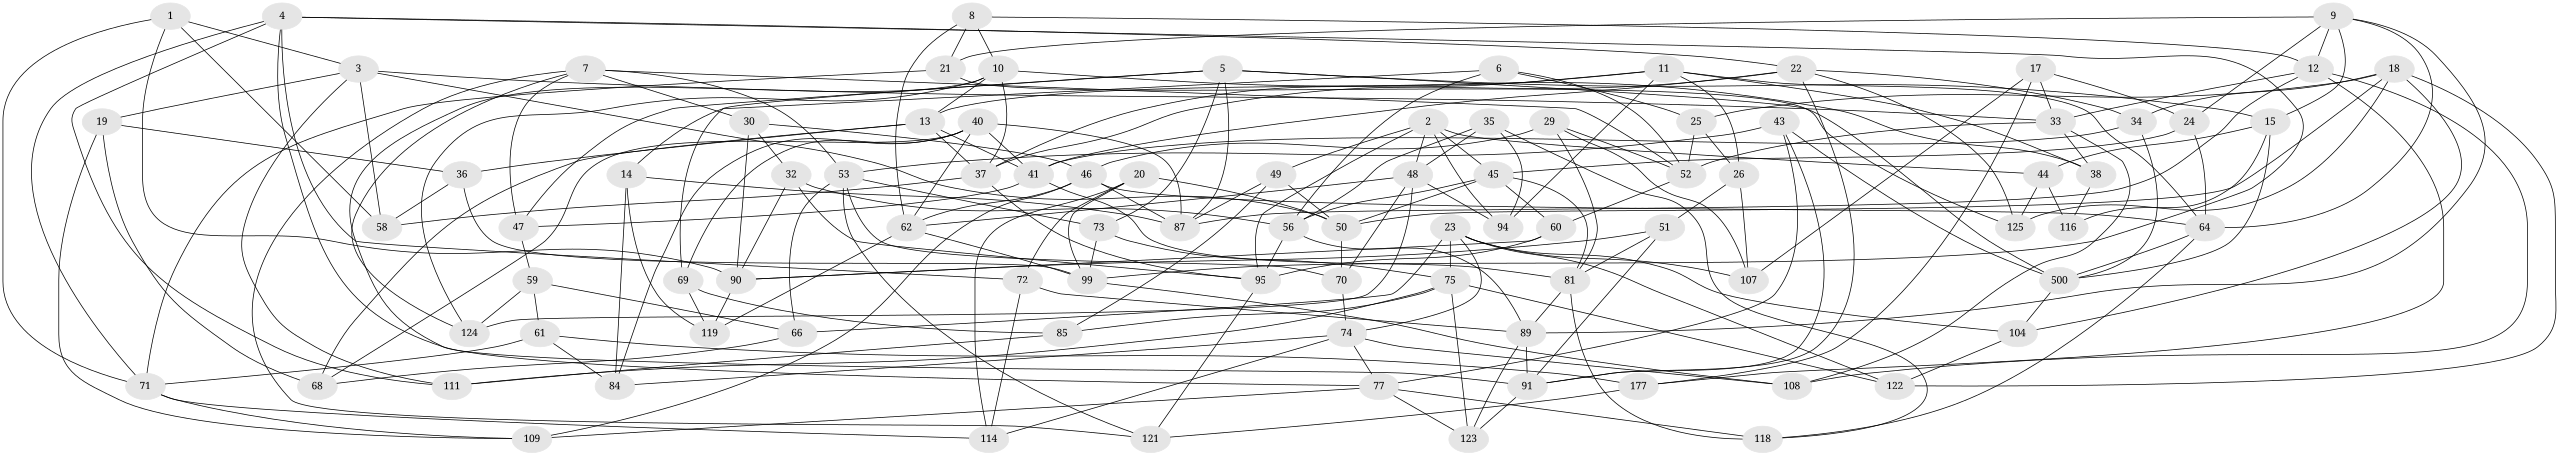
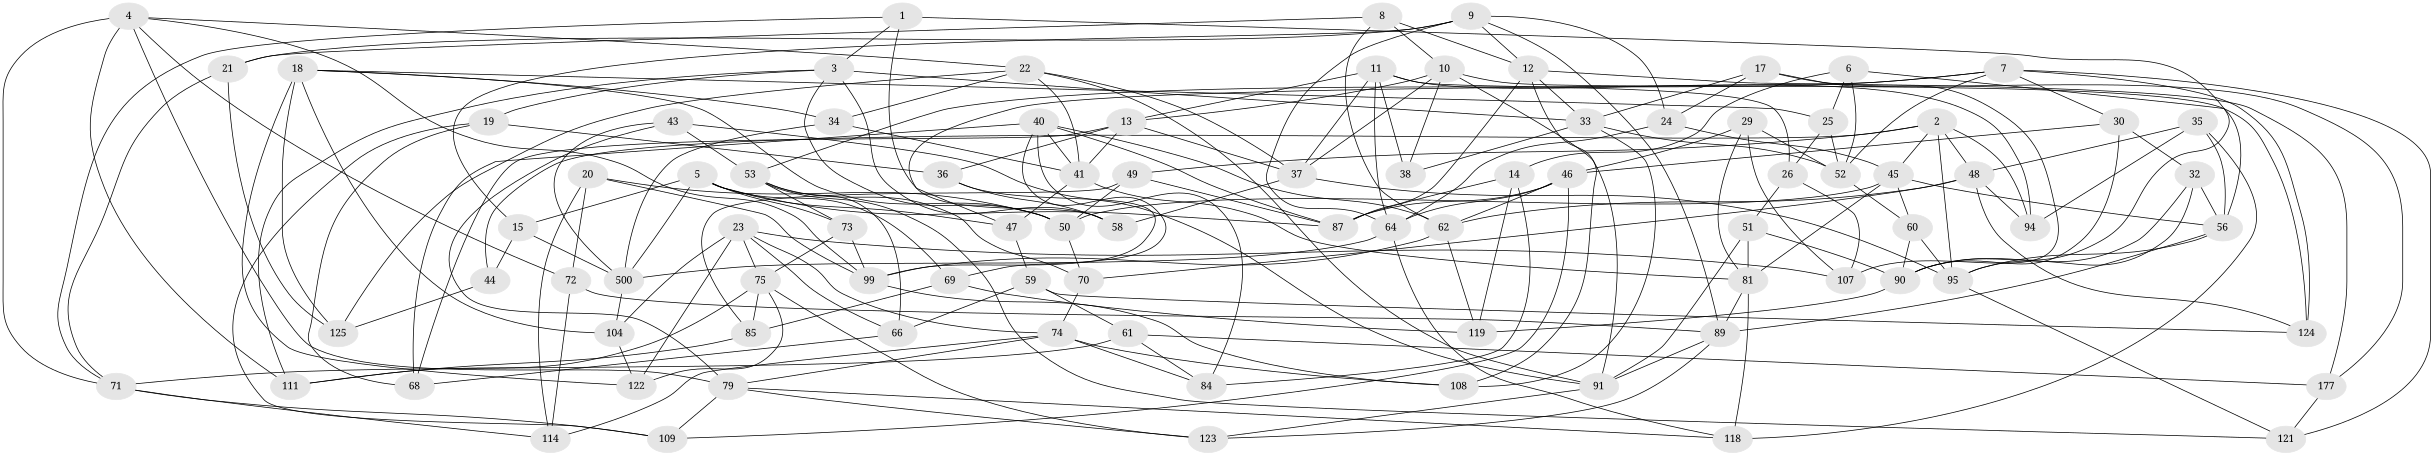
node "116": removed
node "77": label "77" -> "79"
